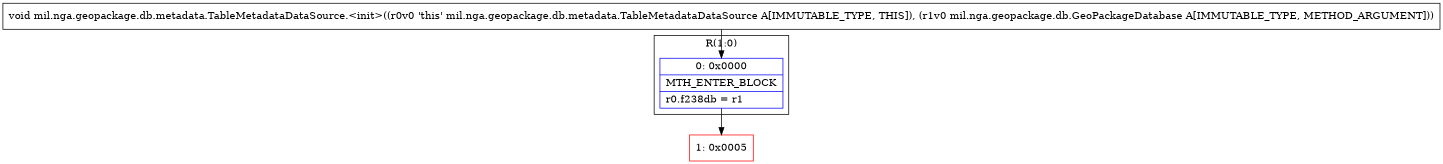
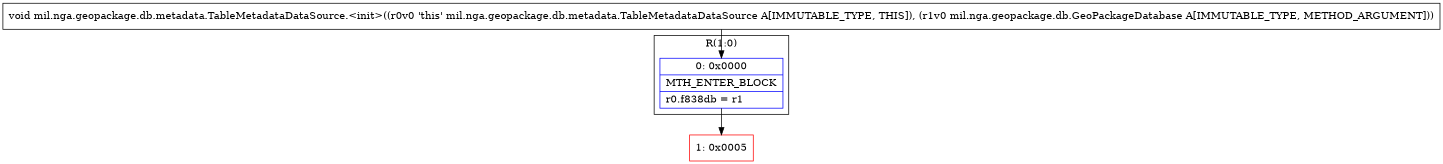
node "0: 0x0000": text "r0.f238db = r1" -> "r0.f838db = r1"
